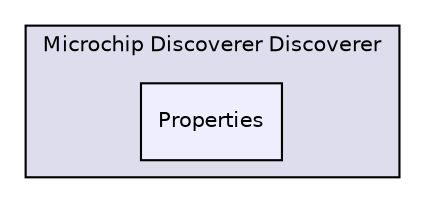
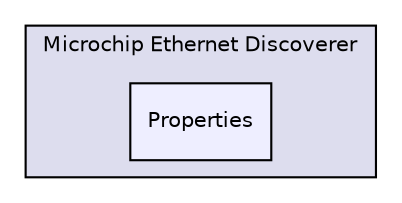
cluster "Microchip Discoverer Discoverer": label "Microchip Discoverer Discoverer" -> "Microchip Ethernet Discoverer"
